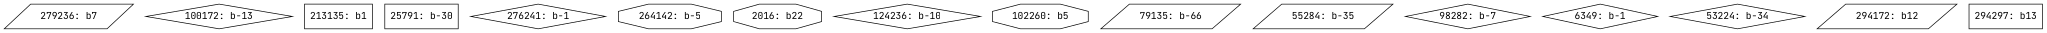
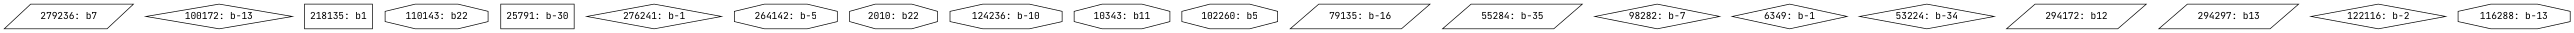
node "213135: b1": label "213135: b1" -> "218135: b1"
node "110143: b22": added
node "2016: b22": label "2016: b22" -> "2010: b22"
node "124236: b-10": shape diamond -> octagon
node "10343: b11": added
node "79135: b-66": label "79135: b-66" -> "79135: b-16"
node "294297: b13": shape box -> parallelogram
node "122116: b-2": added
node "116288: b-13": added
